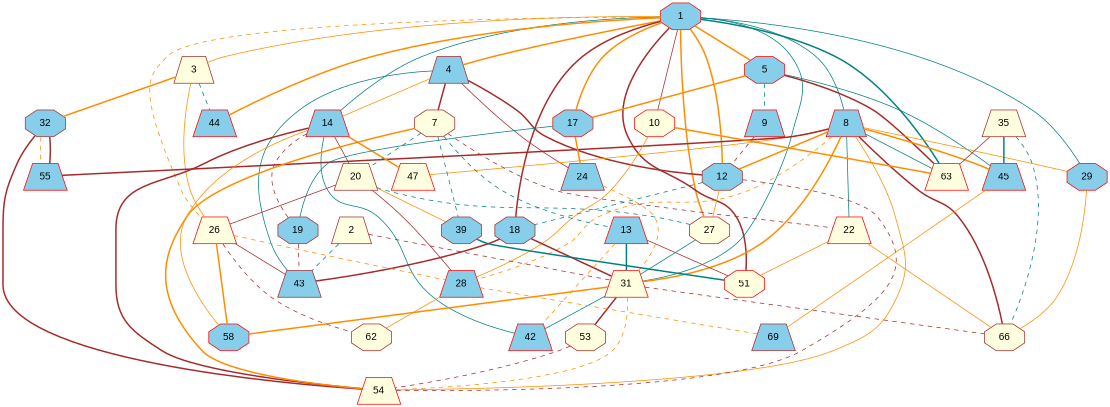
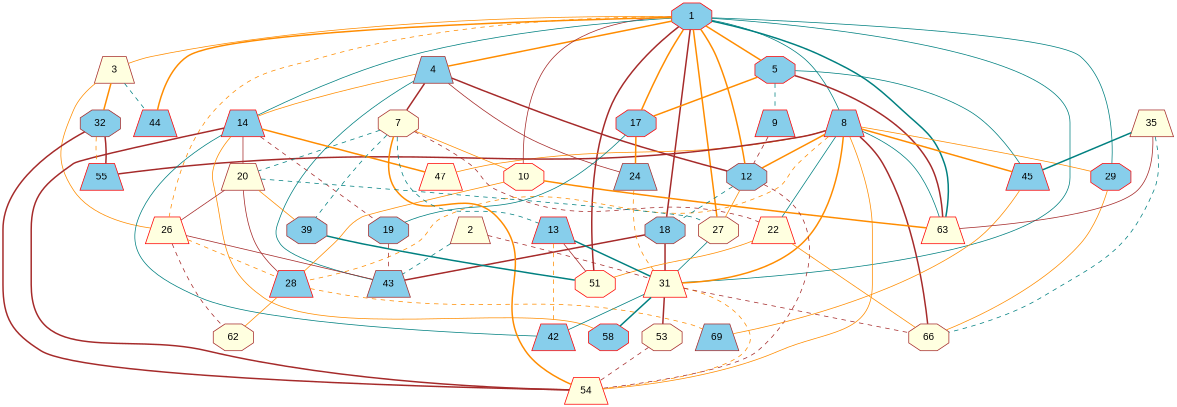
edge "7" -- "10": added
edge "26" -- "58": removed
edge "31" -- "58": color darkorange -> teal
